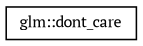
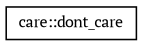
node "glm::dont_care": label "glm::dont_care" -> "care::dont_care"
